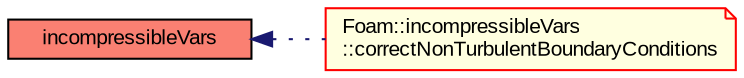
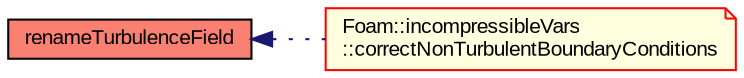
node "incompressibleVars": label "incompressibleVars" -> "renameTurbulenceField"
